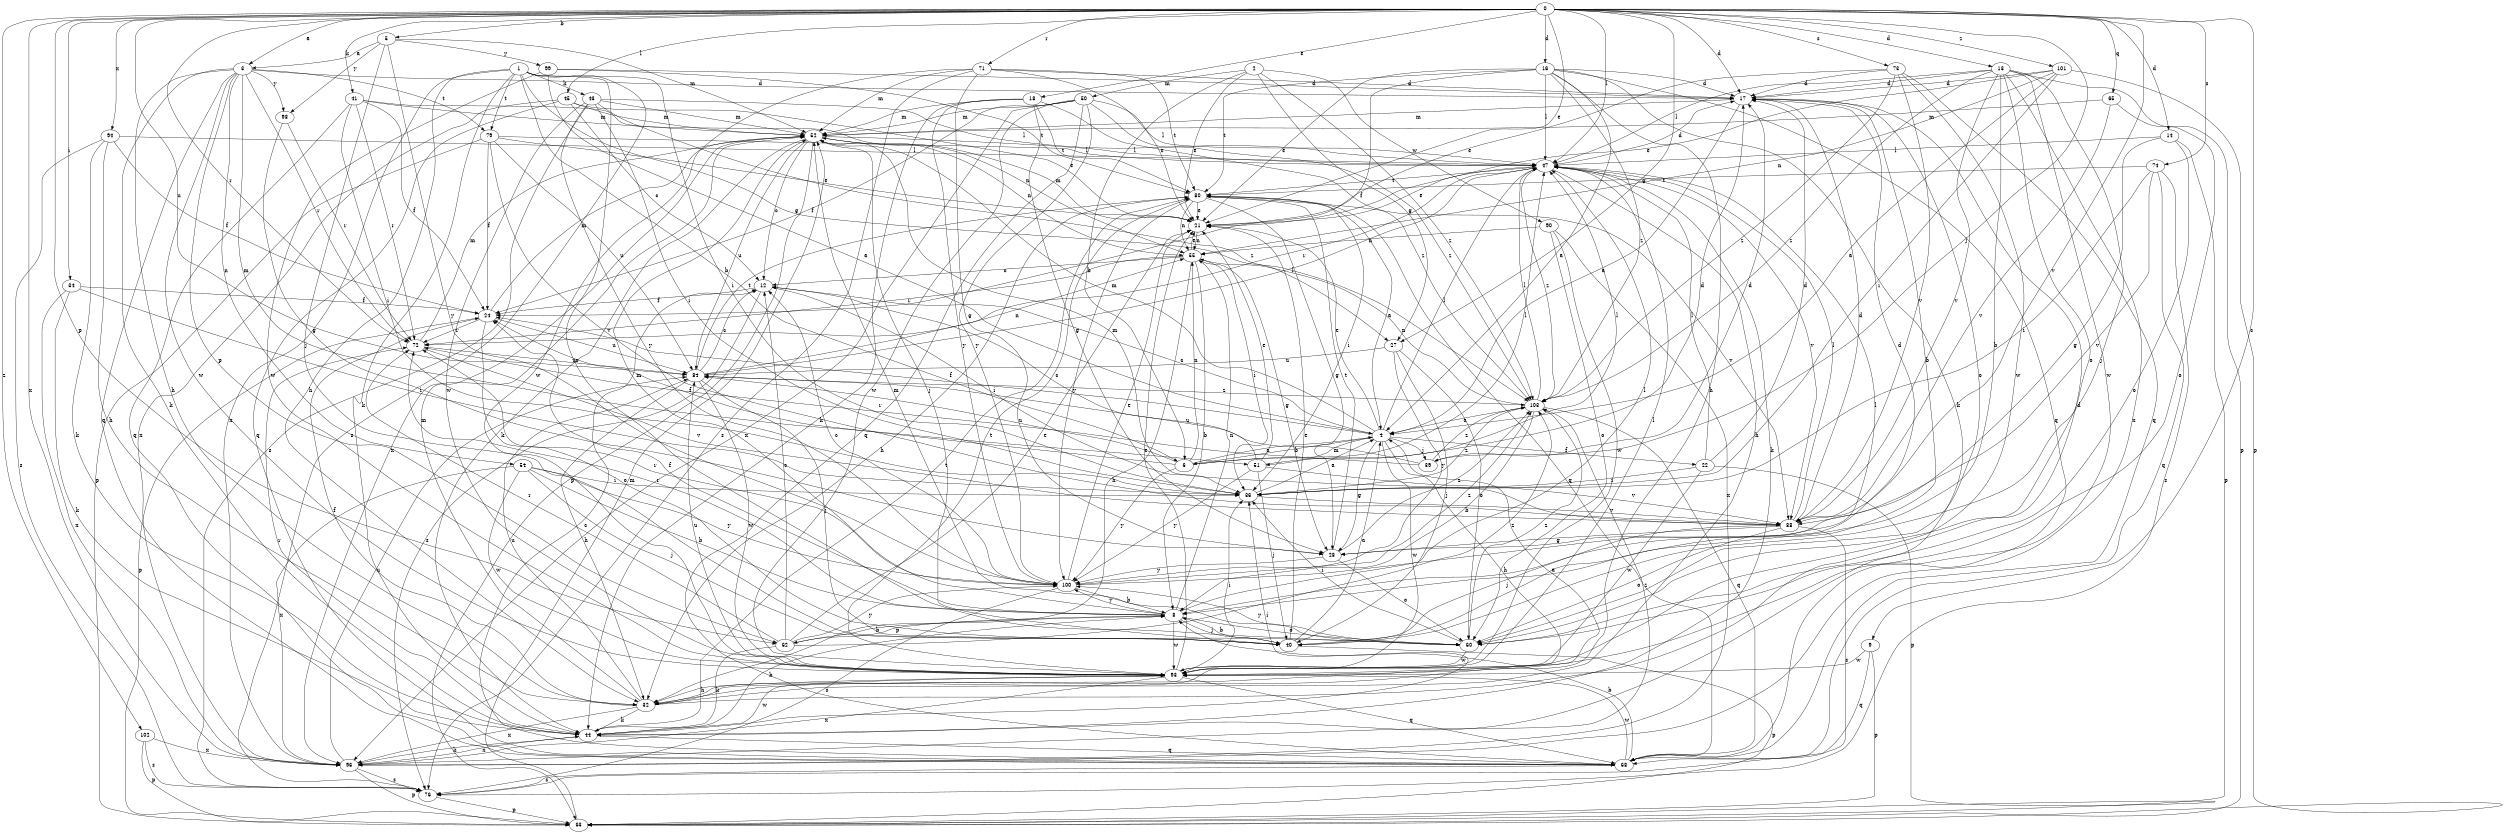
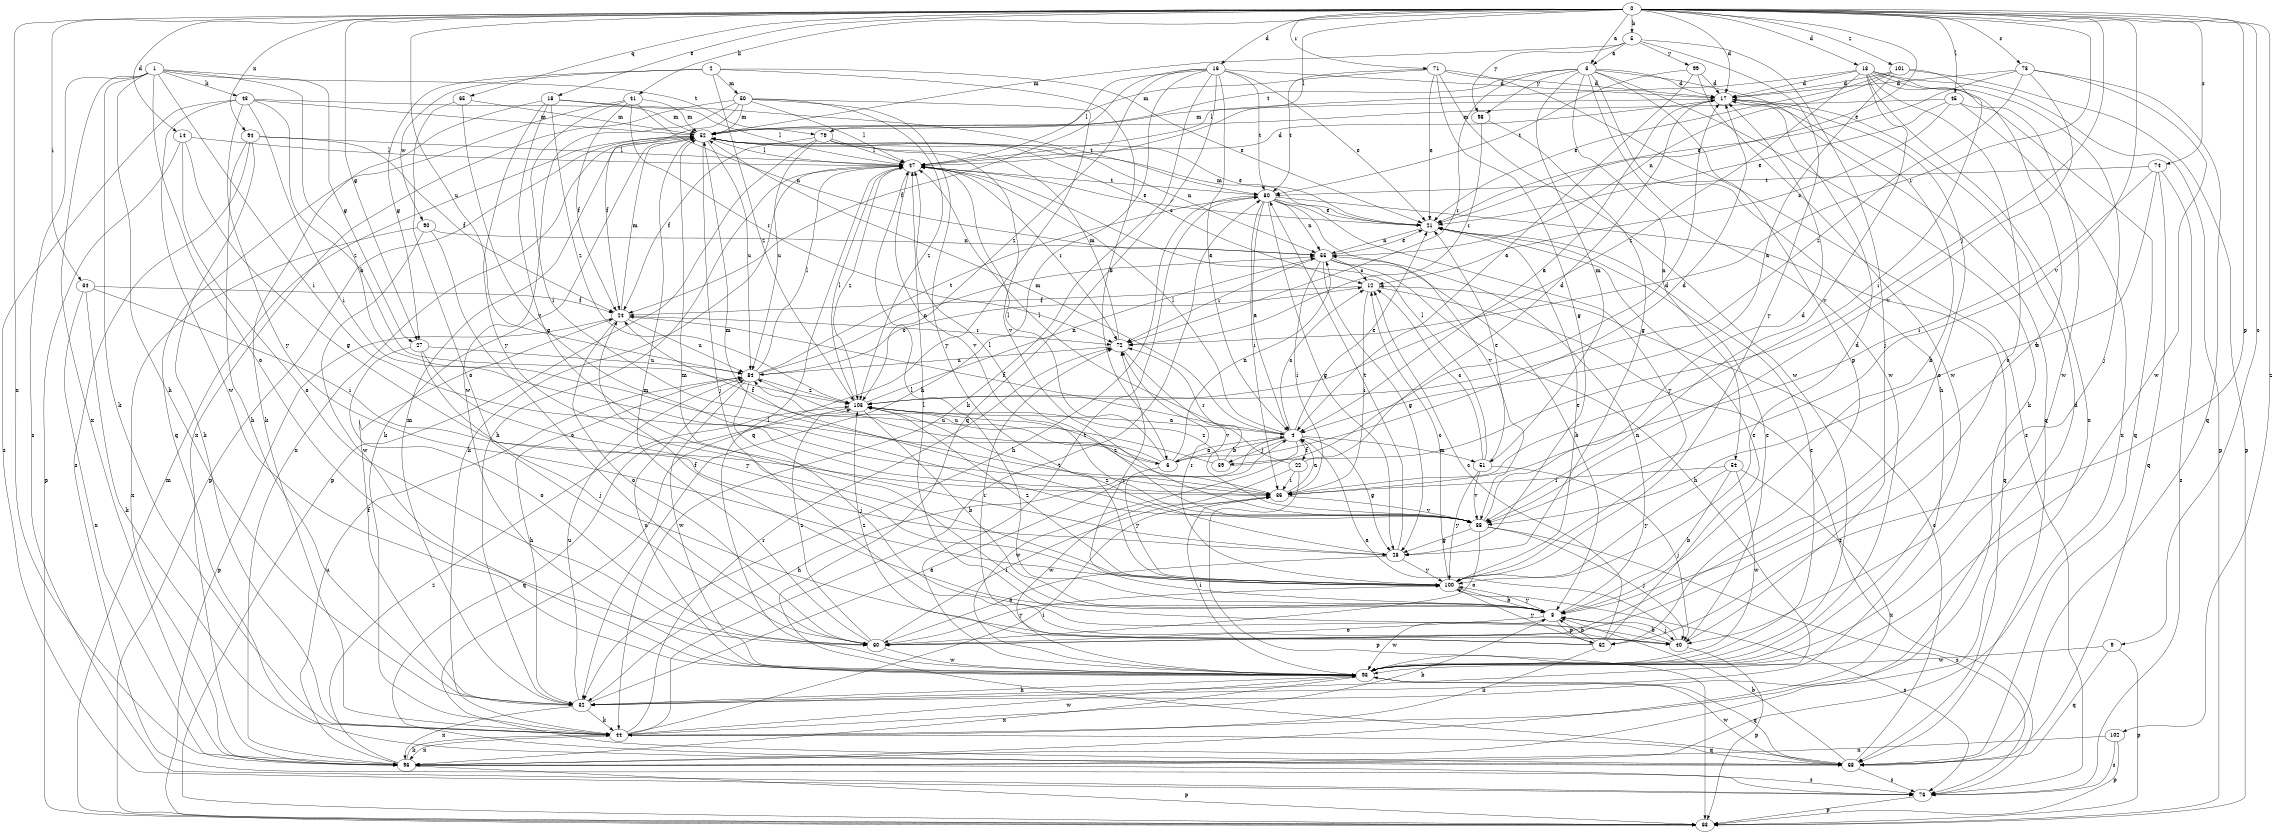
edge "54" -> "40": removed, label "j"
